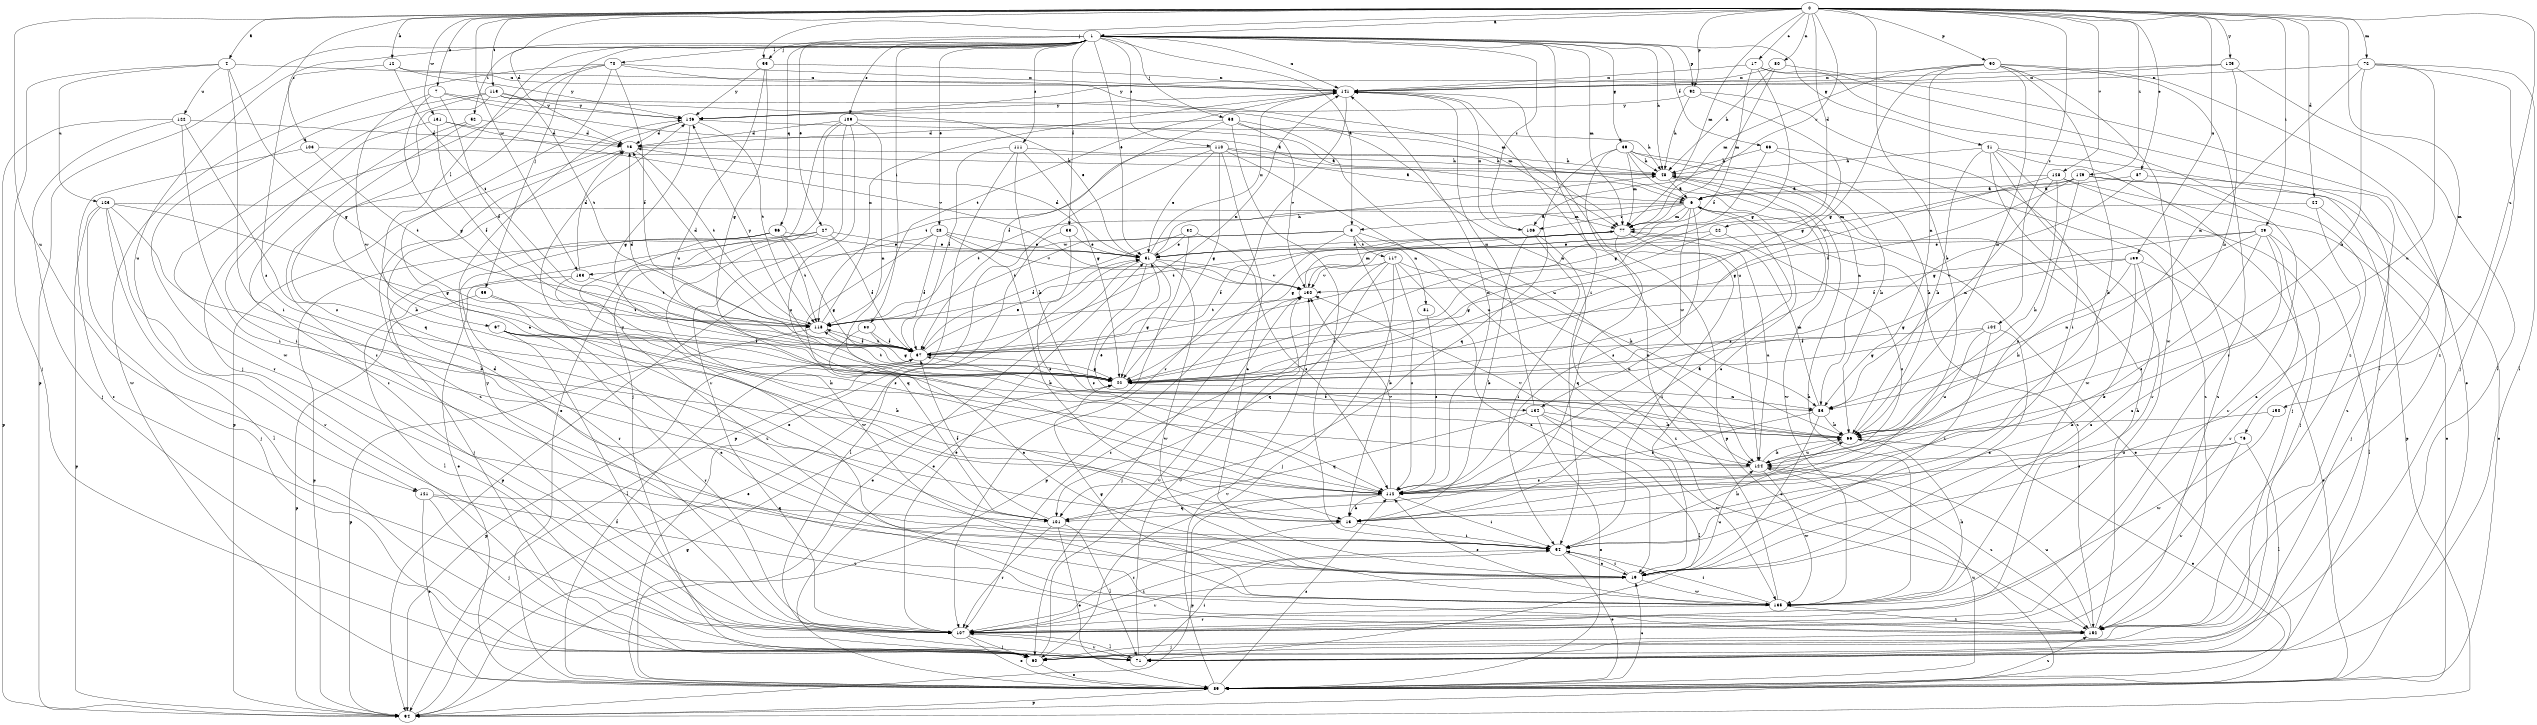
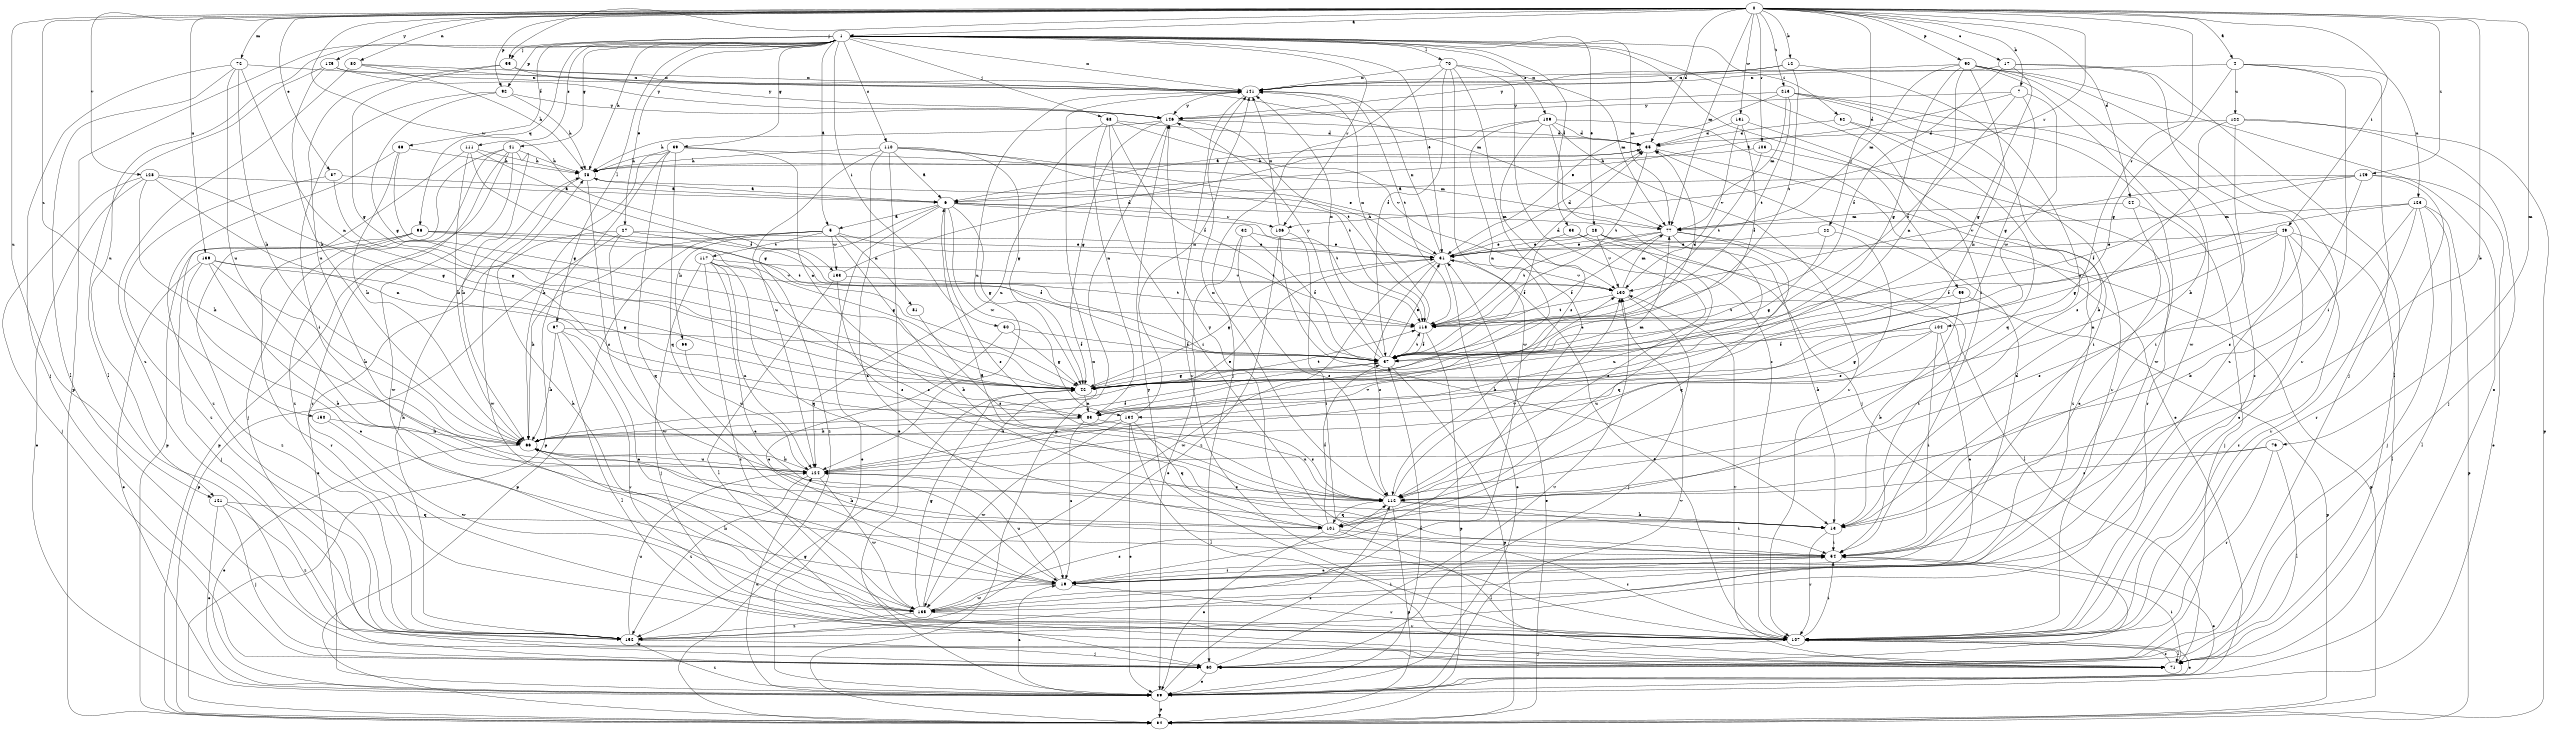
node "113": label "113" -> "213"
node "25": label "25" -> "35"
node "65": added
edge "39" -> "19": label "c" -> "q"
edge "70" -> "89": now "70" -> "135"
